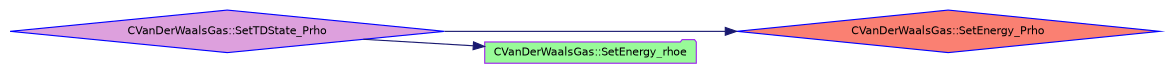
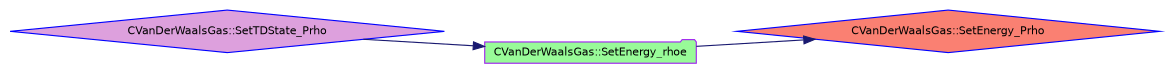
edge "CVanDerWaalsGas::SetTDState_Prho" -> "CVanDerWaalsGas::SetEnergy_Prho": now "CVanDerWaalsGas::SetEnergy_rhoe" -> "CVanDerWaalsGas::SetEnergy_Prho"
